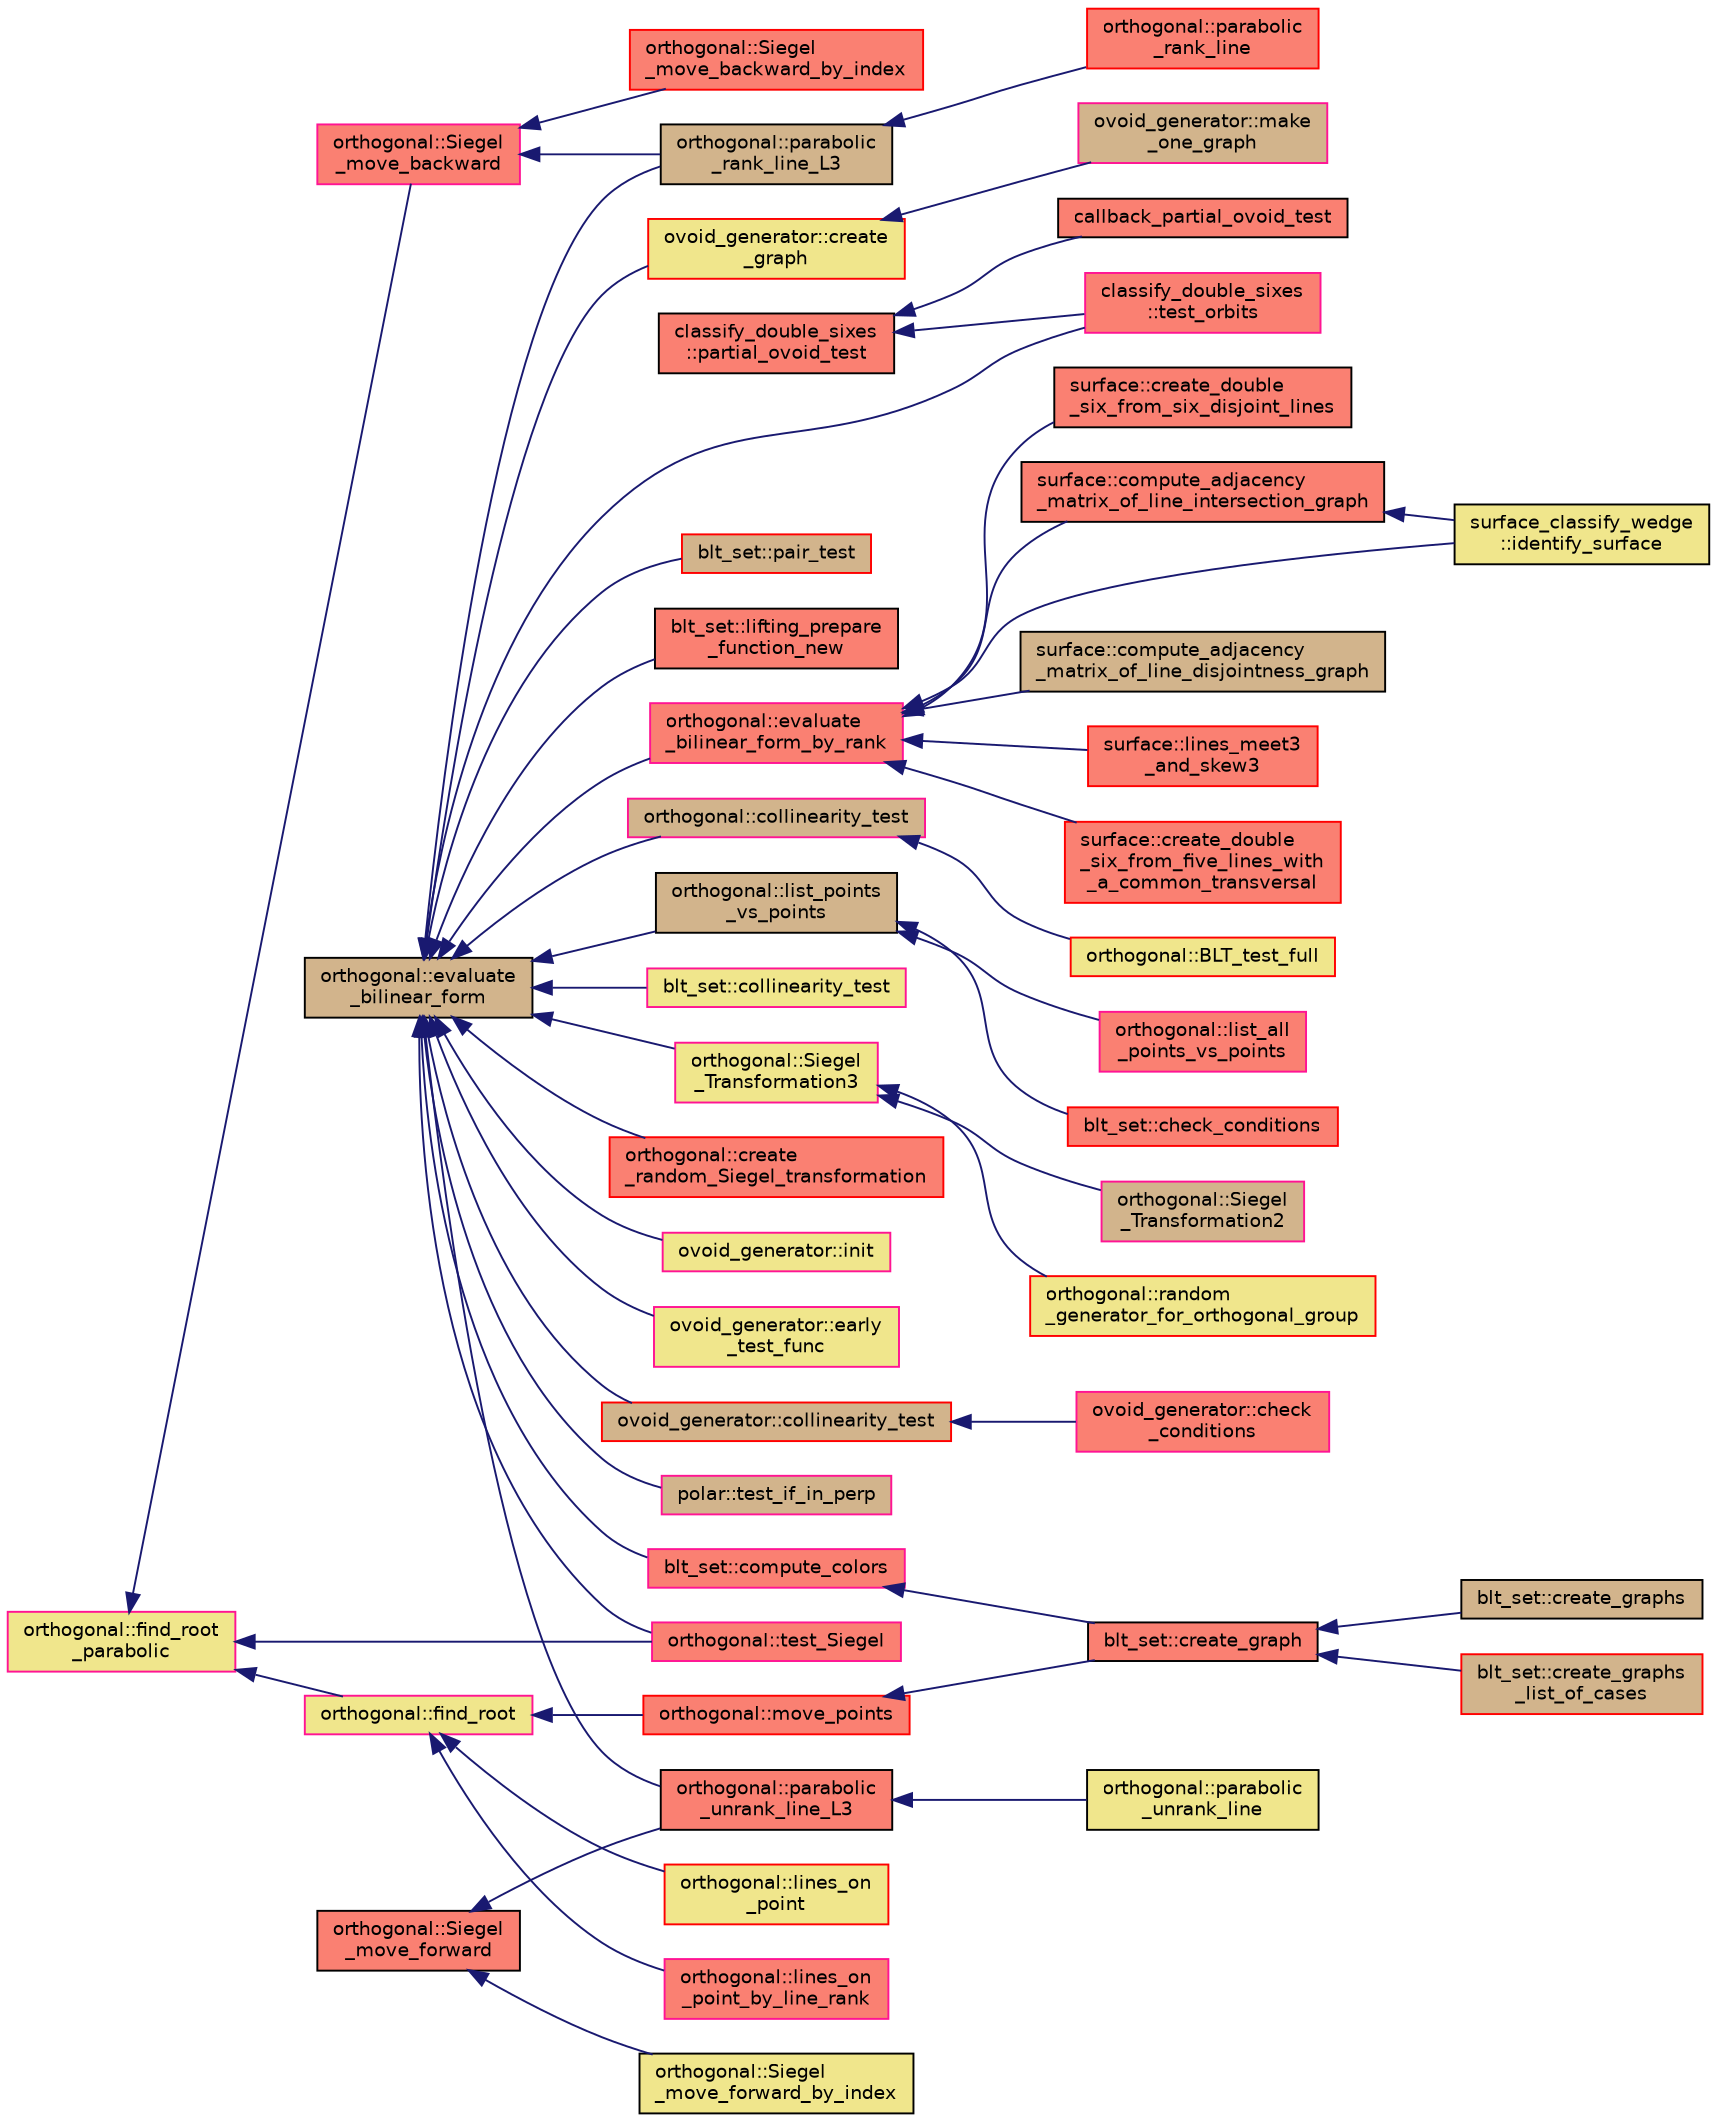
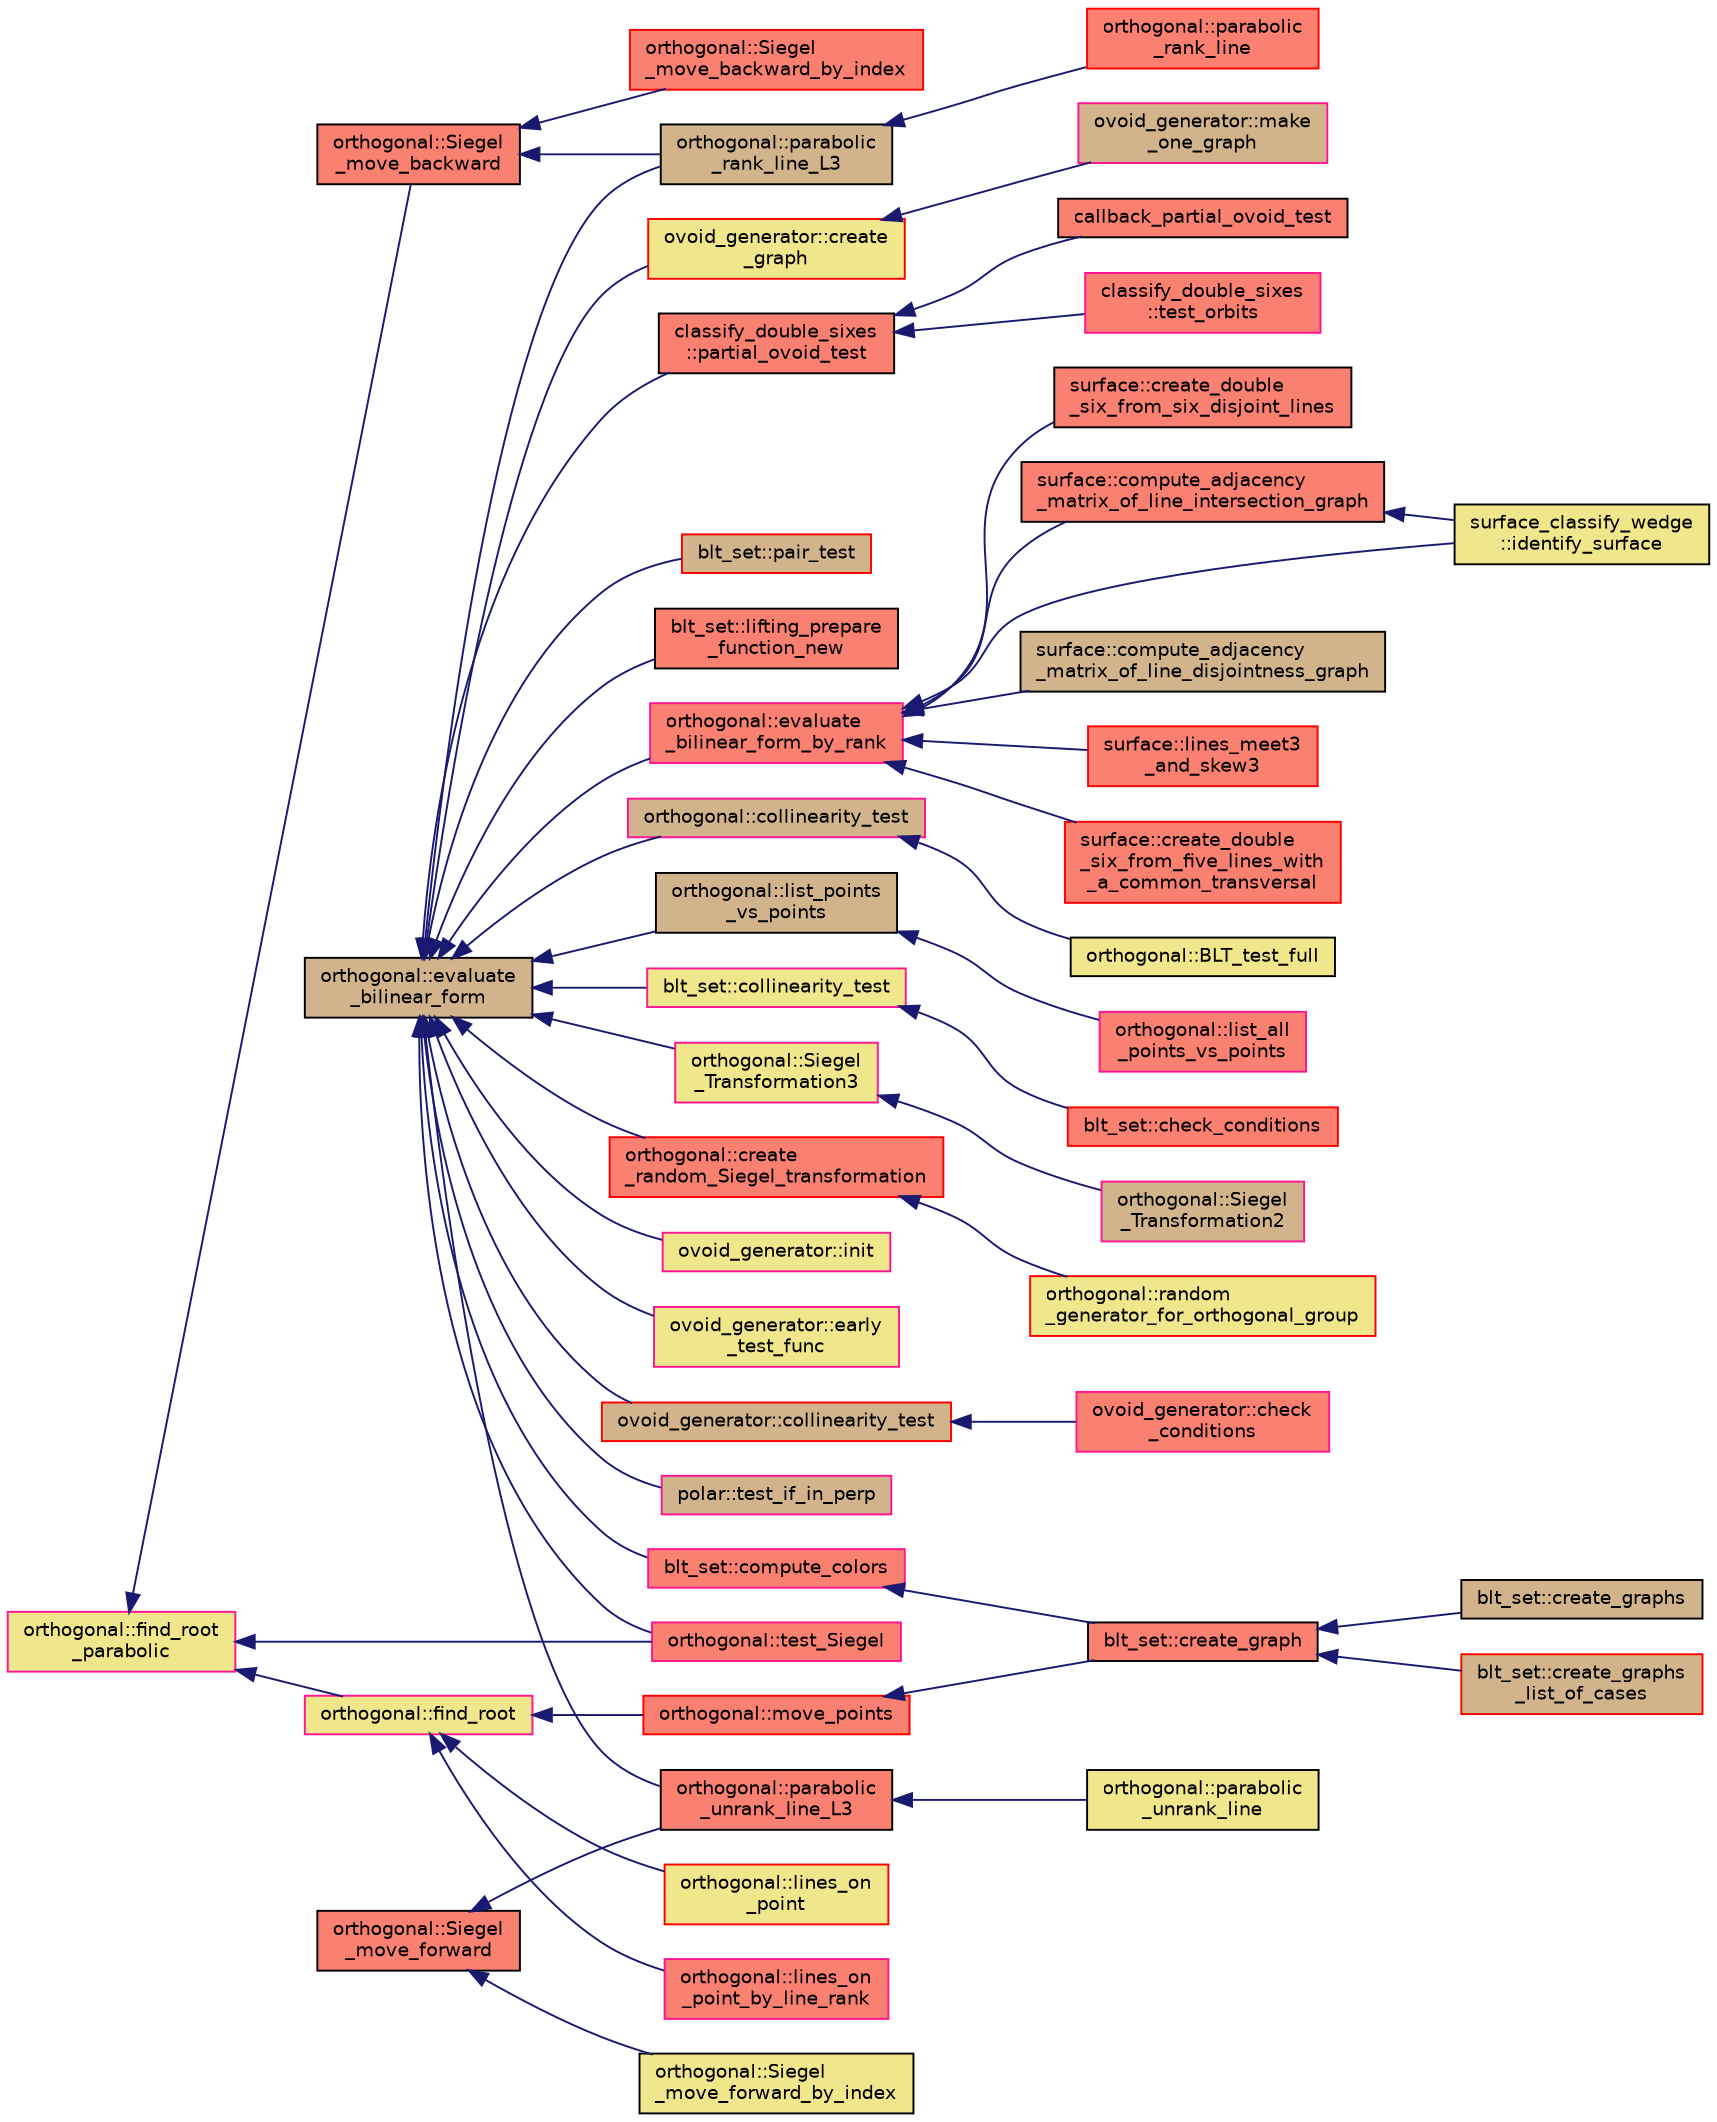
node "orthogonal::Siegel _move_backward": color deeppink -> black
edge "classify_double_sixes ::test_orbits" -> "orthogonal::evaluate _bilinear_form": now "classify_double_sixes ::partial_ovoid_test" -> "orthogonal::evaluate _bilinear_form"
node "orthogonal::BLT_test_full": color red -> black
edge "blt_set::check_conditions" -> "orthogonal::list_points _vs_points": now "blt_set::check_conditions" -> "blt_set::collinearity_test"
edge "orthogonal::random _generator_for_orthogonal_group" -> "orthogonal::Siegel _Transformation3": now "orthogonal::random _generator_for_orthogonal_group" -> "orthogonal::create _random_Siegel_transformation"
